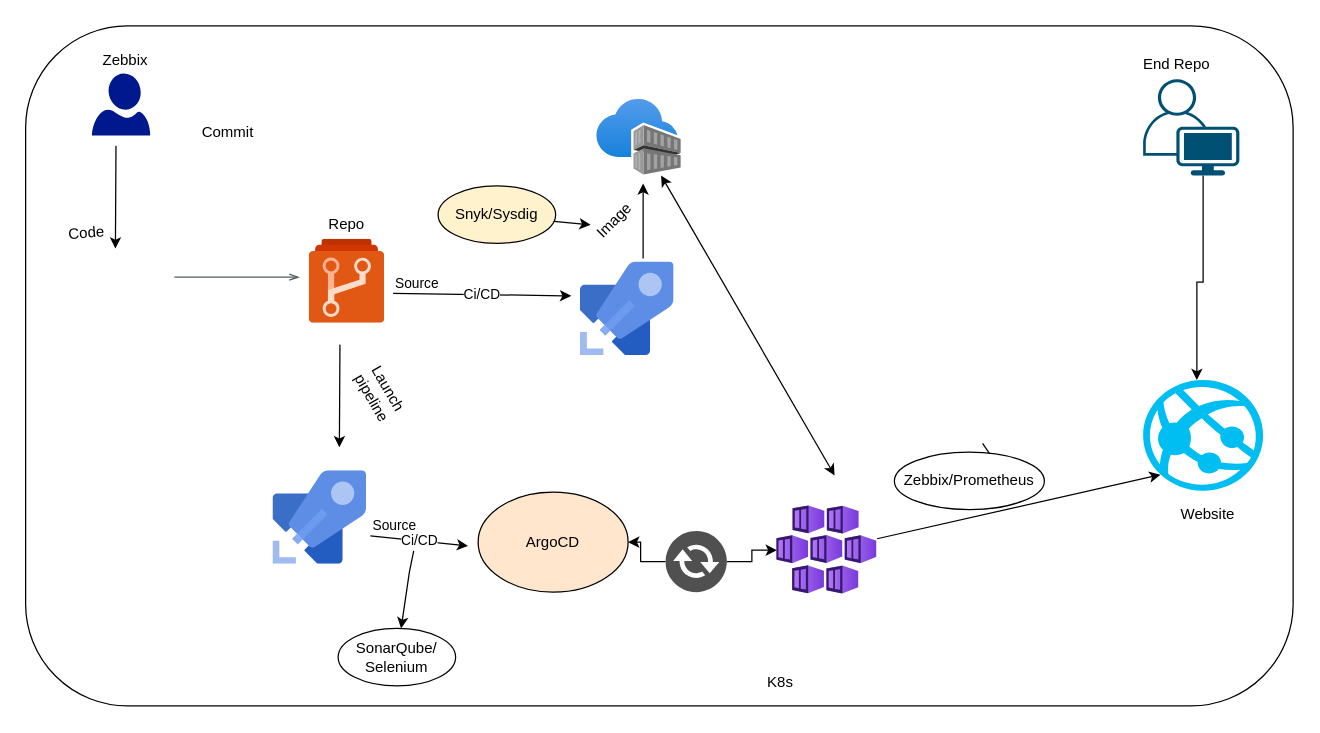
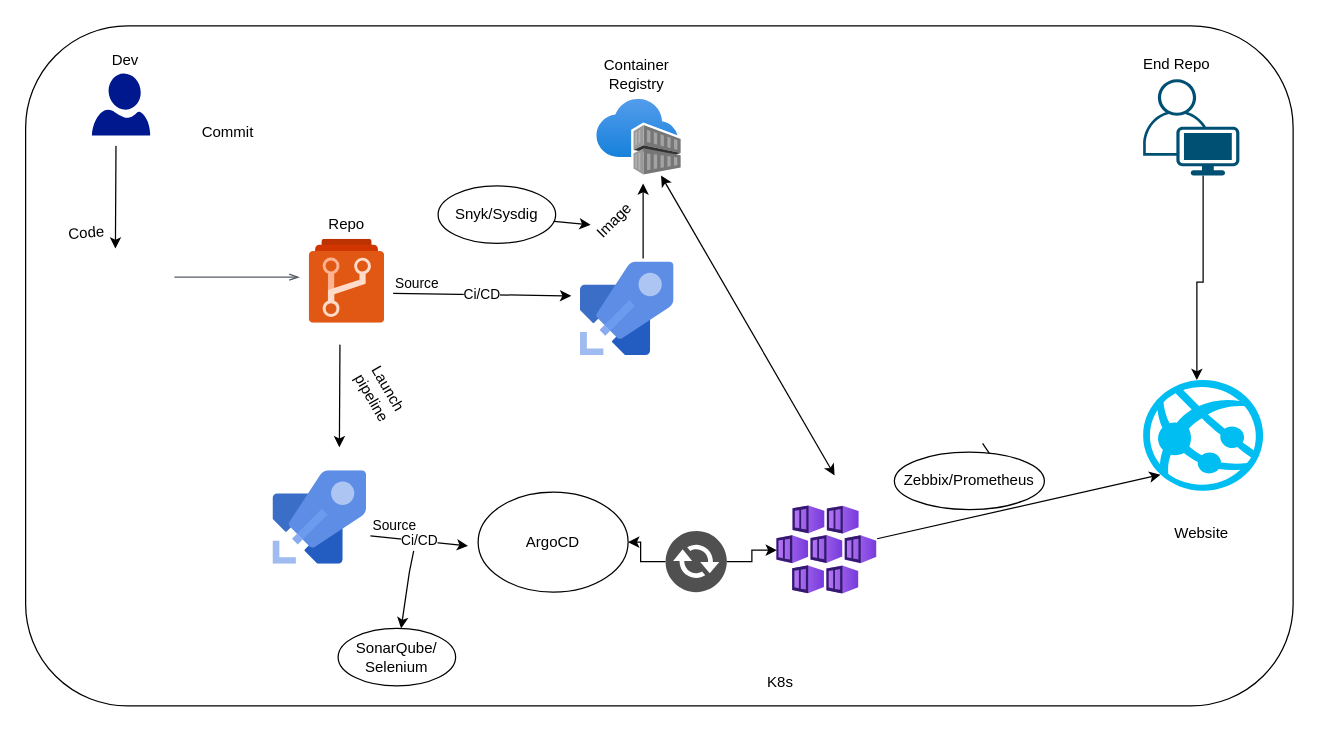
node "Zebbix": label "Zebbix" -> "Dev"
node "Container Registry": added
node "Snyk/Sysdig": fillcolor #fff2cc -> #ffffff
node "Website": moved (1208, 514) -> (1202, 533)
node "ArgoCD": fillcolor #ffe6cc -> #ffffff
